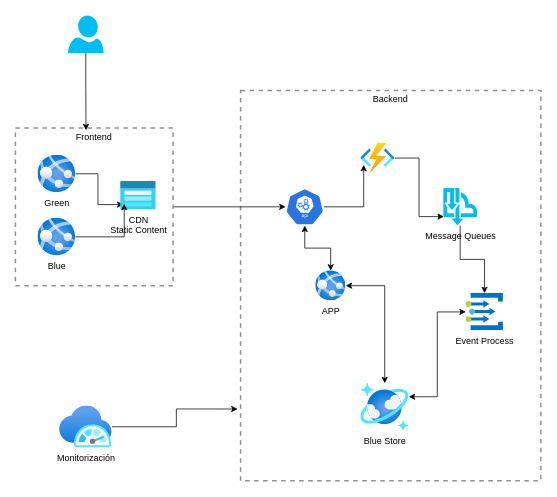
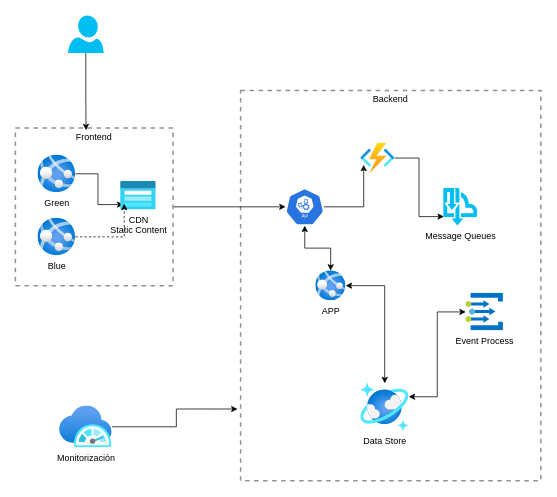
edge "Blue" -> "CDN Static Content": style solid -> dashed
edge "Message Queues" -> "Event Process": removed
node "Blue Store": label "Blue Store" -> "Data Store"
